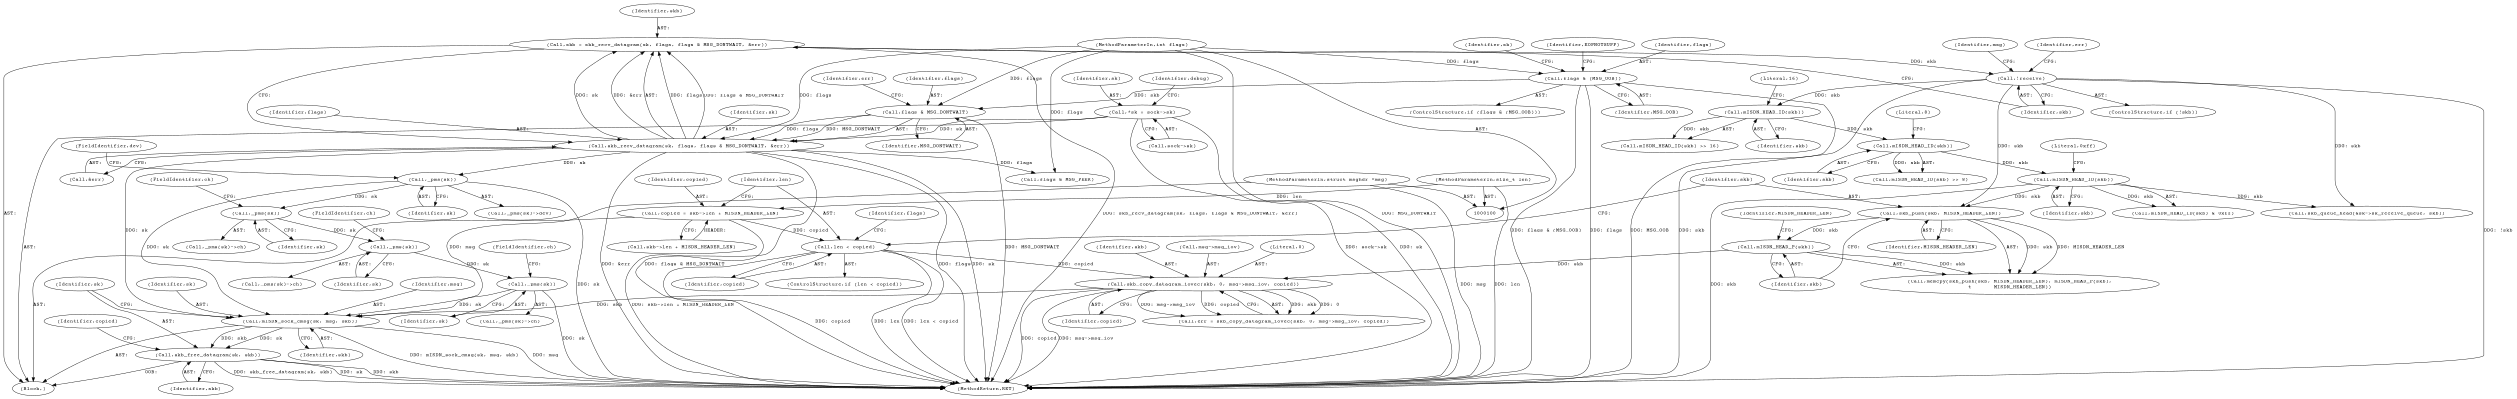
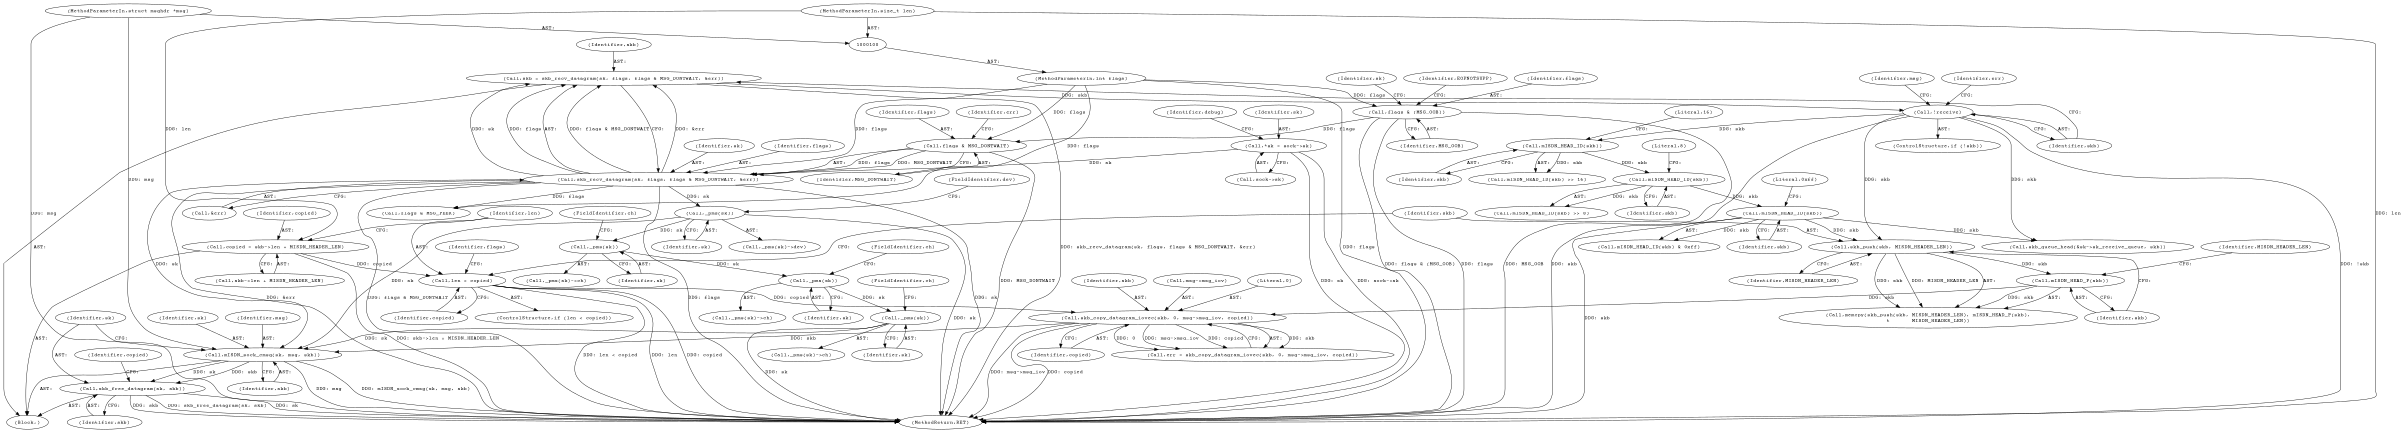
edge "(Call,flags & (MSG_OOB))" -> "(Call,flags & MSG_DONTWAIT)": label "DDG: skb" -> "DDG: flags"
node "(ControlStructure,if (flags & (MSG_OOB)))": removed
edge "(MethodParameterIn,int flags)" -> "1000100": reversed
edge "(Call,*sk = sock->sk)" -> "(Block,)": removed, label "AST:"
edge "(MethodParameterIn,int flags)" -> "(MethodReturn,RET)": label "DDG: MSG_DONTWAIT" -> "DDG: flags"
edge "(Call,skb->len + MISDN_HEADER_LEN)" -> "(Call,copied = skb->len + MISDN_HEADER_LEN)": label "HEADER: " -> "AST: "
edge "(Call,skb_free_datagram(sk, skb))" -> "(Block,)": label "OOB: " -> "AST: "
